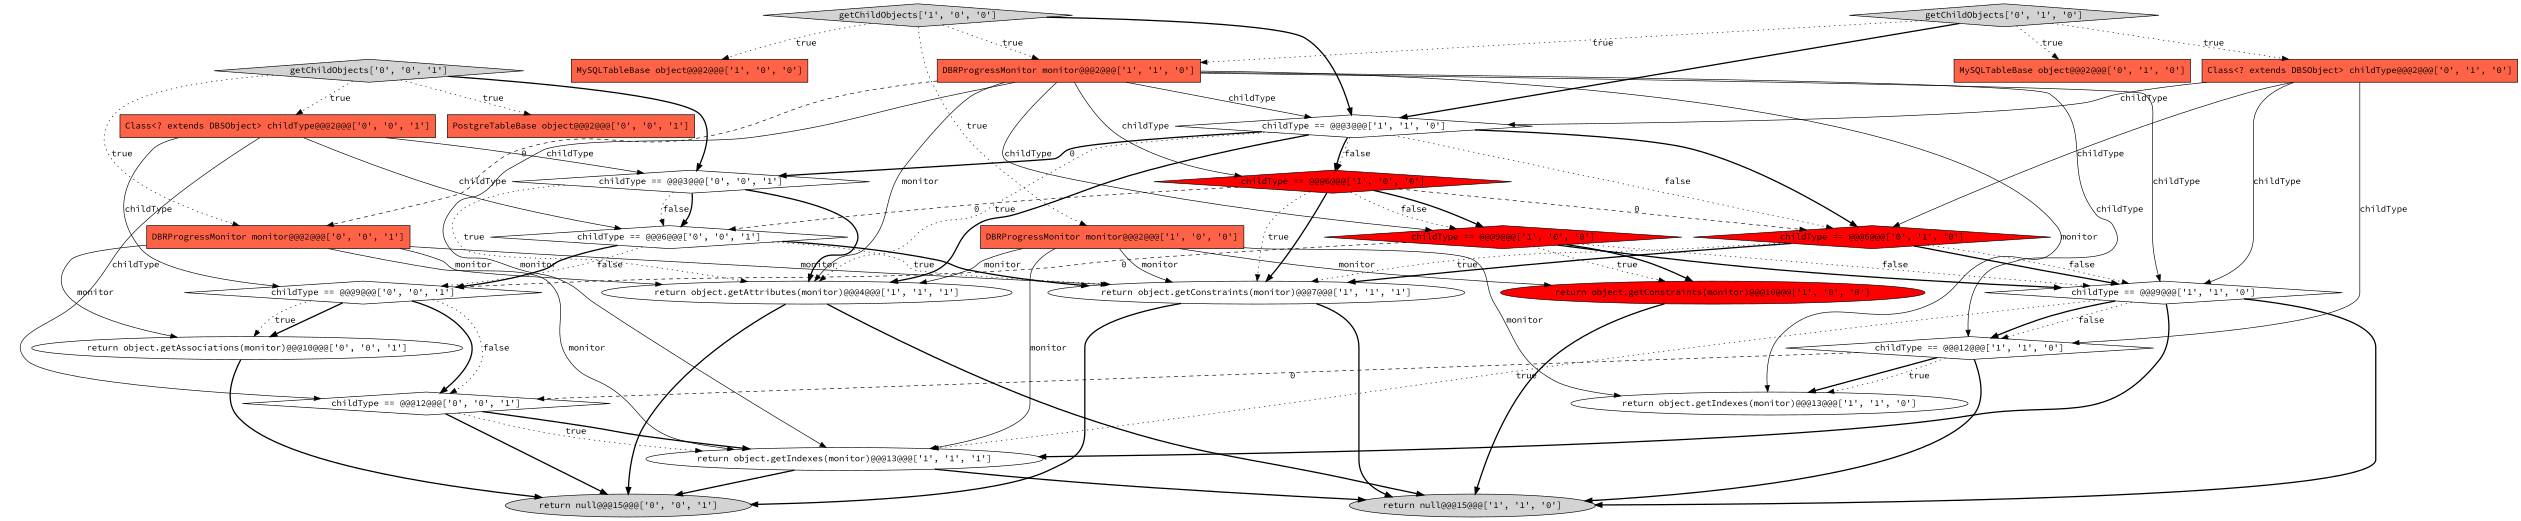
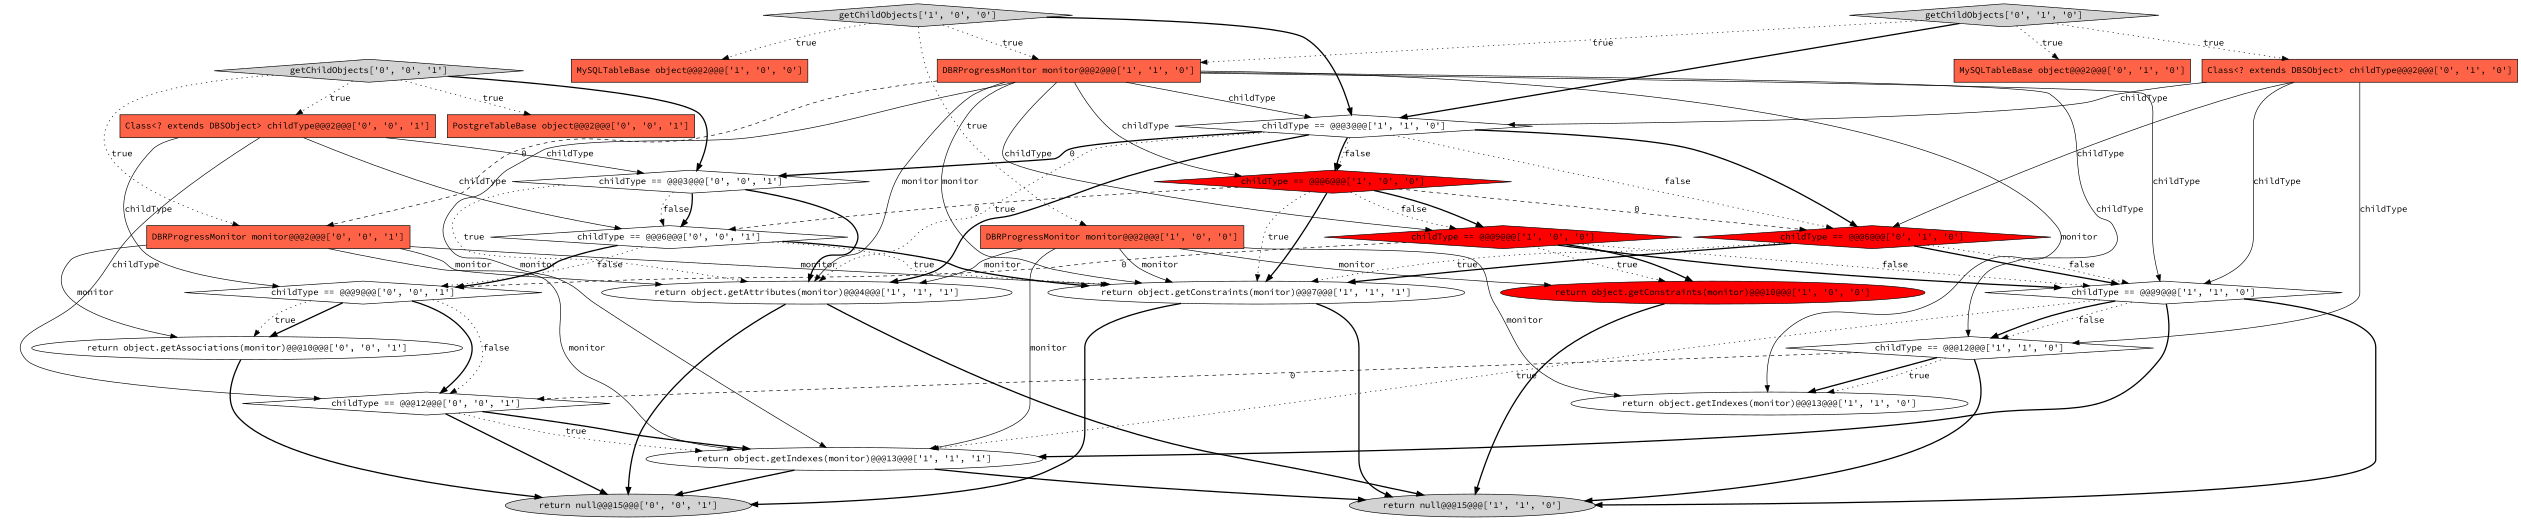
edge "DBRProgressMonitor monitor@@@2@@@['1', '1', '0']" -> "return object.getConstraints(monitor)@@@7@@@['1', '1', '1']": added, label "monitor"
